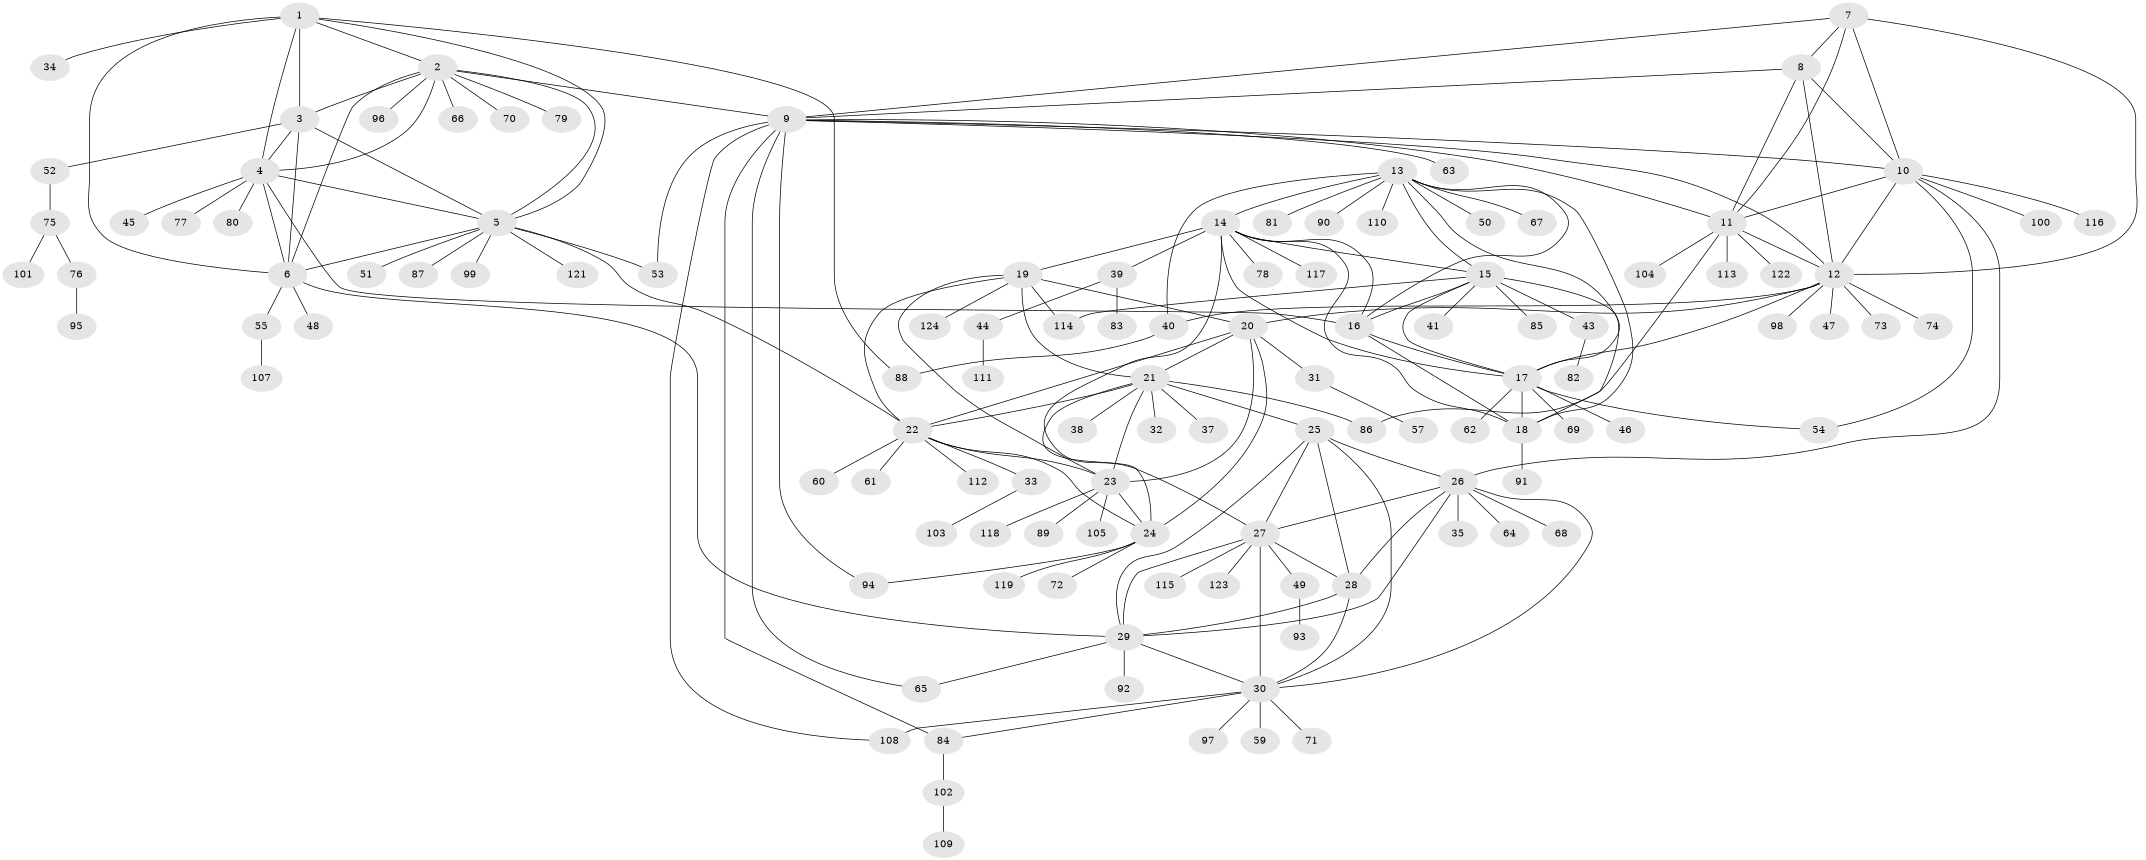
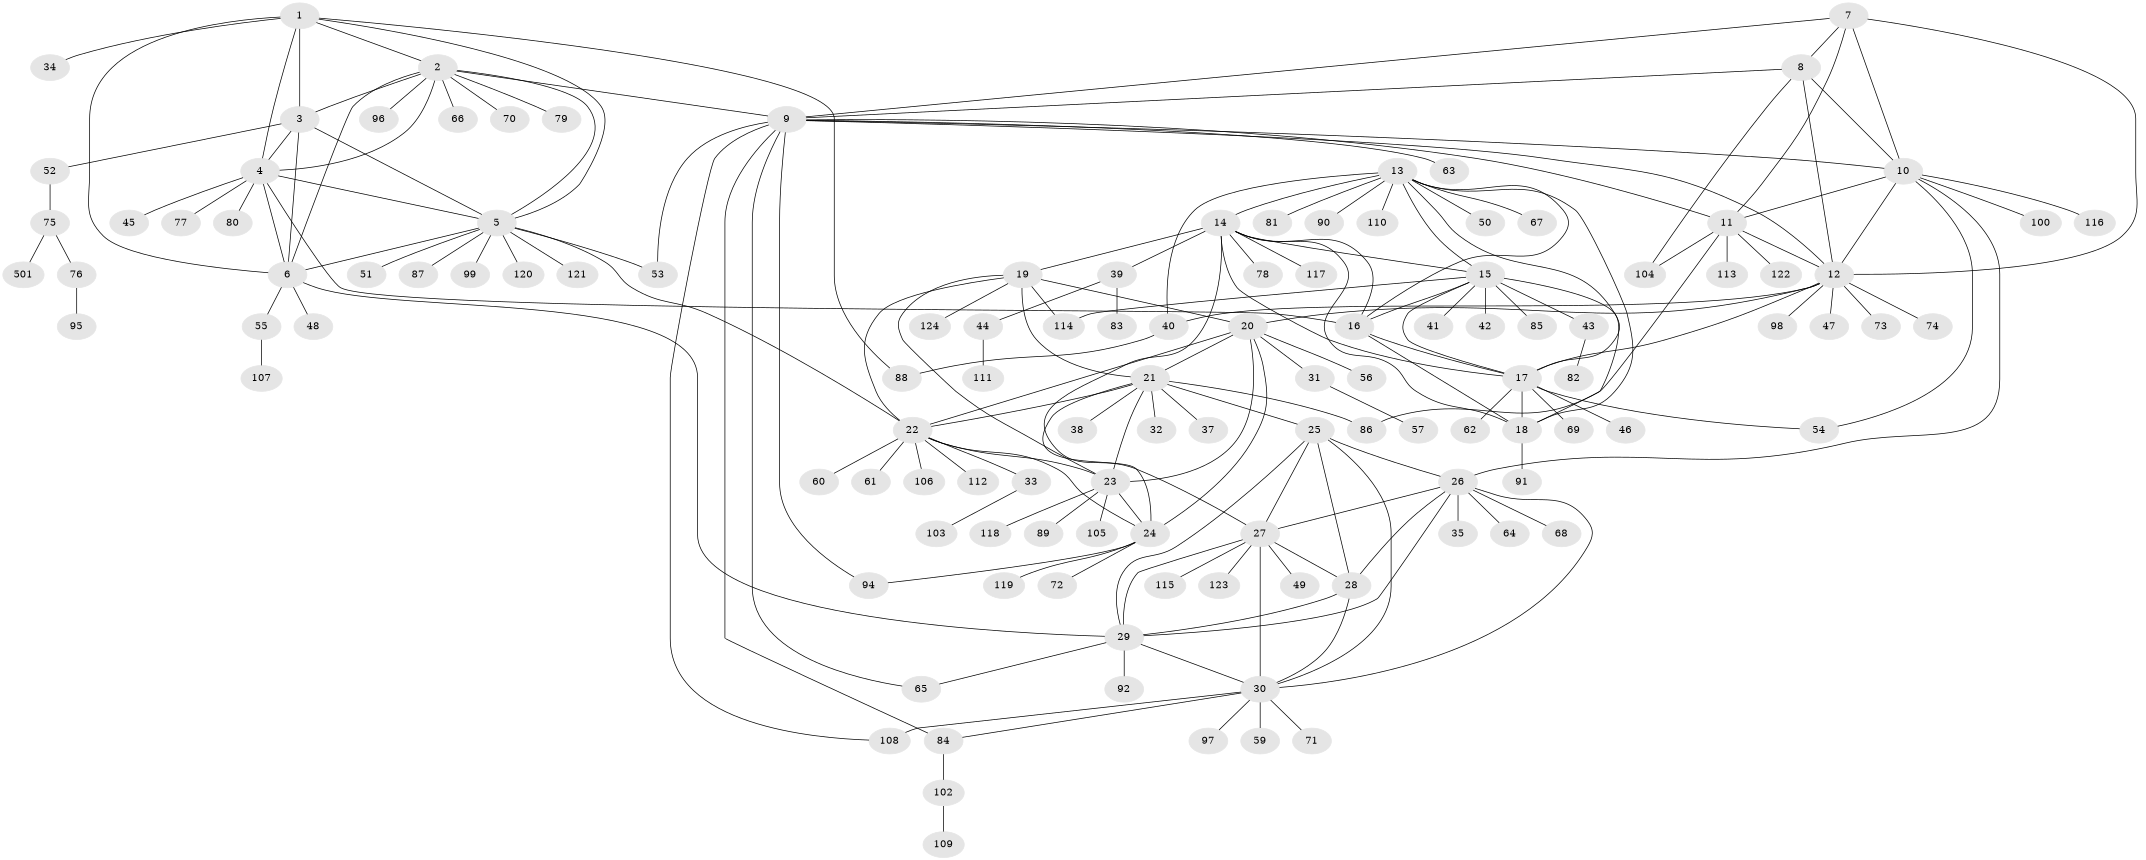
edge "8" -- "11": now "8" -- "104"
node "101": label "101" -> "501"
node "120": added
node "42": added
node "56": added
node "106": added
node "93": removed
